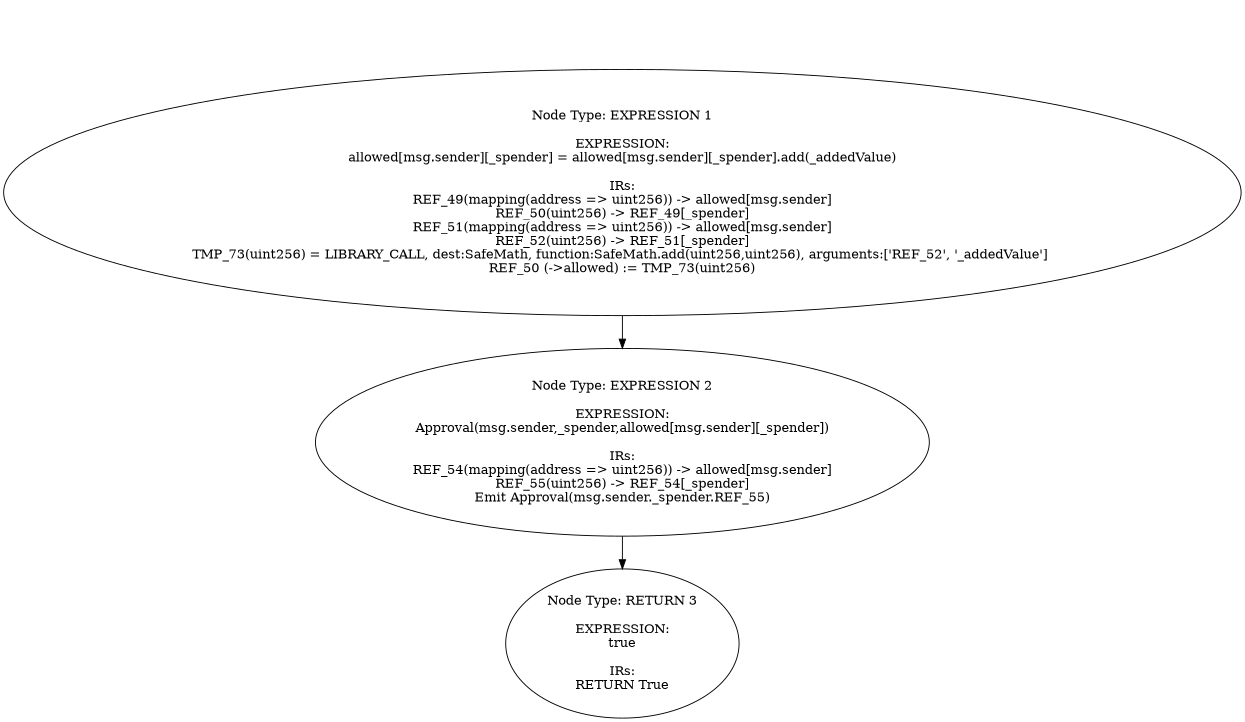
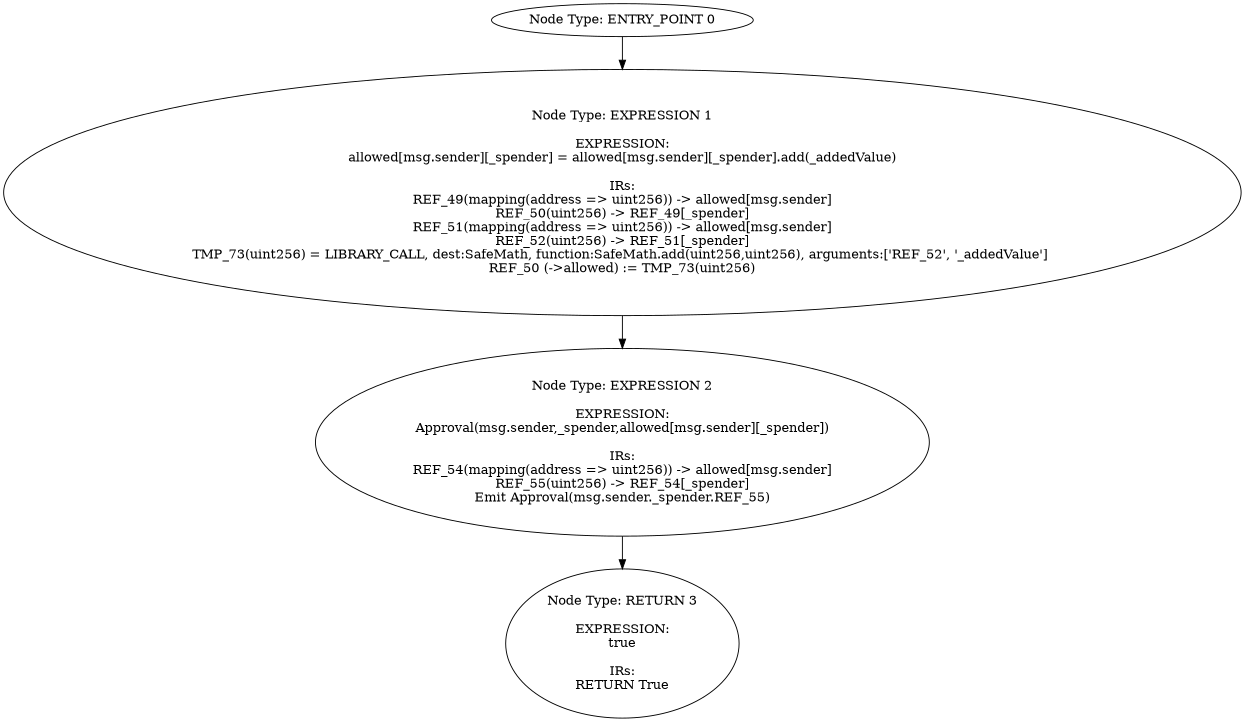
node "Node Type: ENTRY_POINT 0": added
